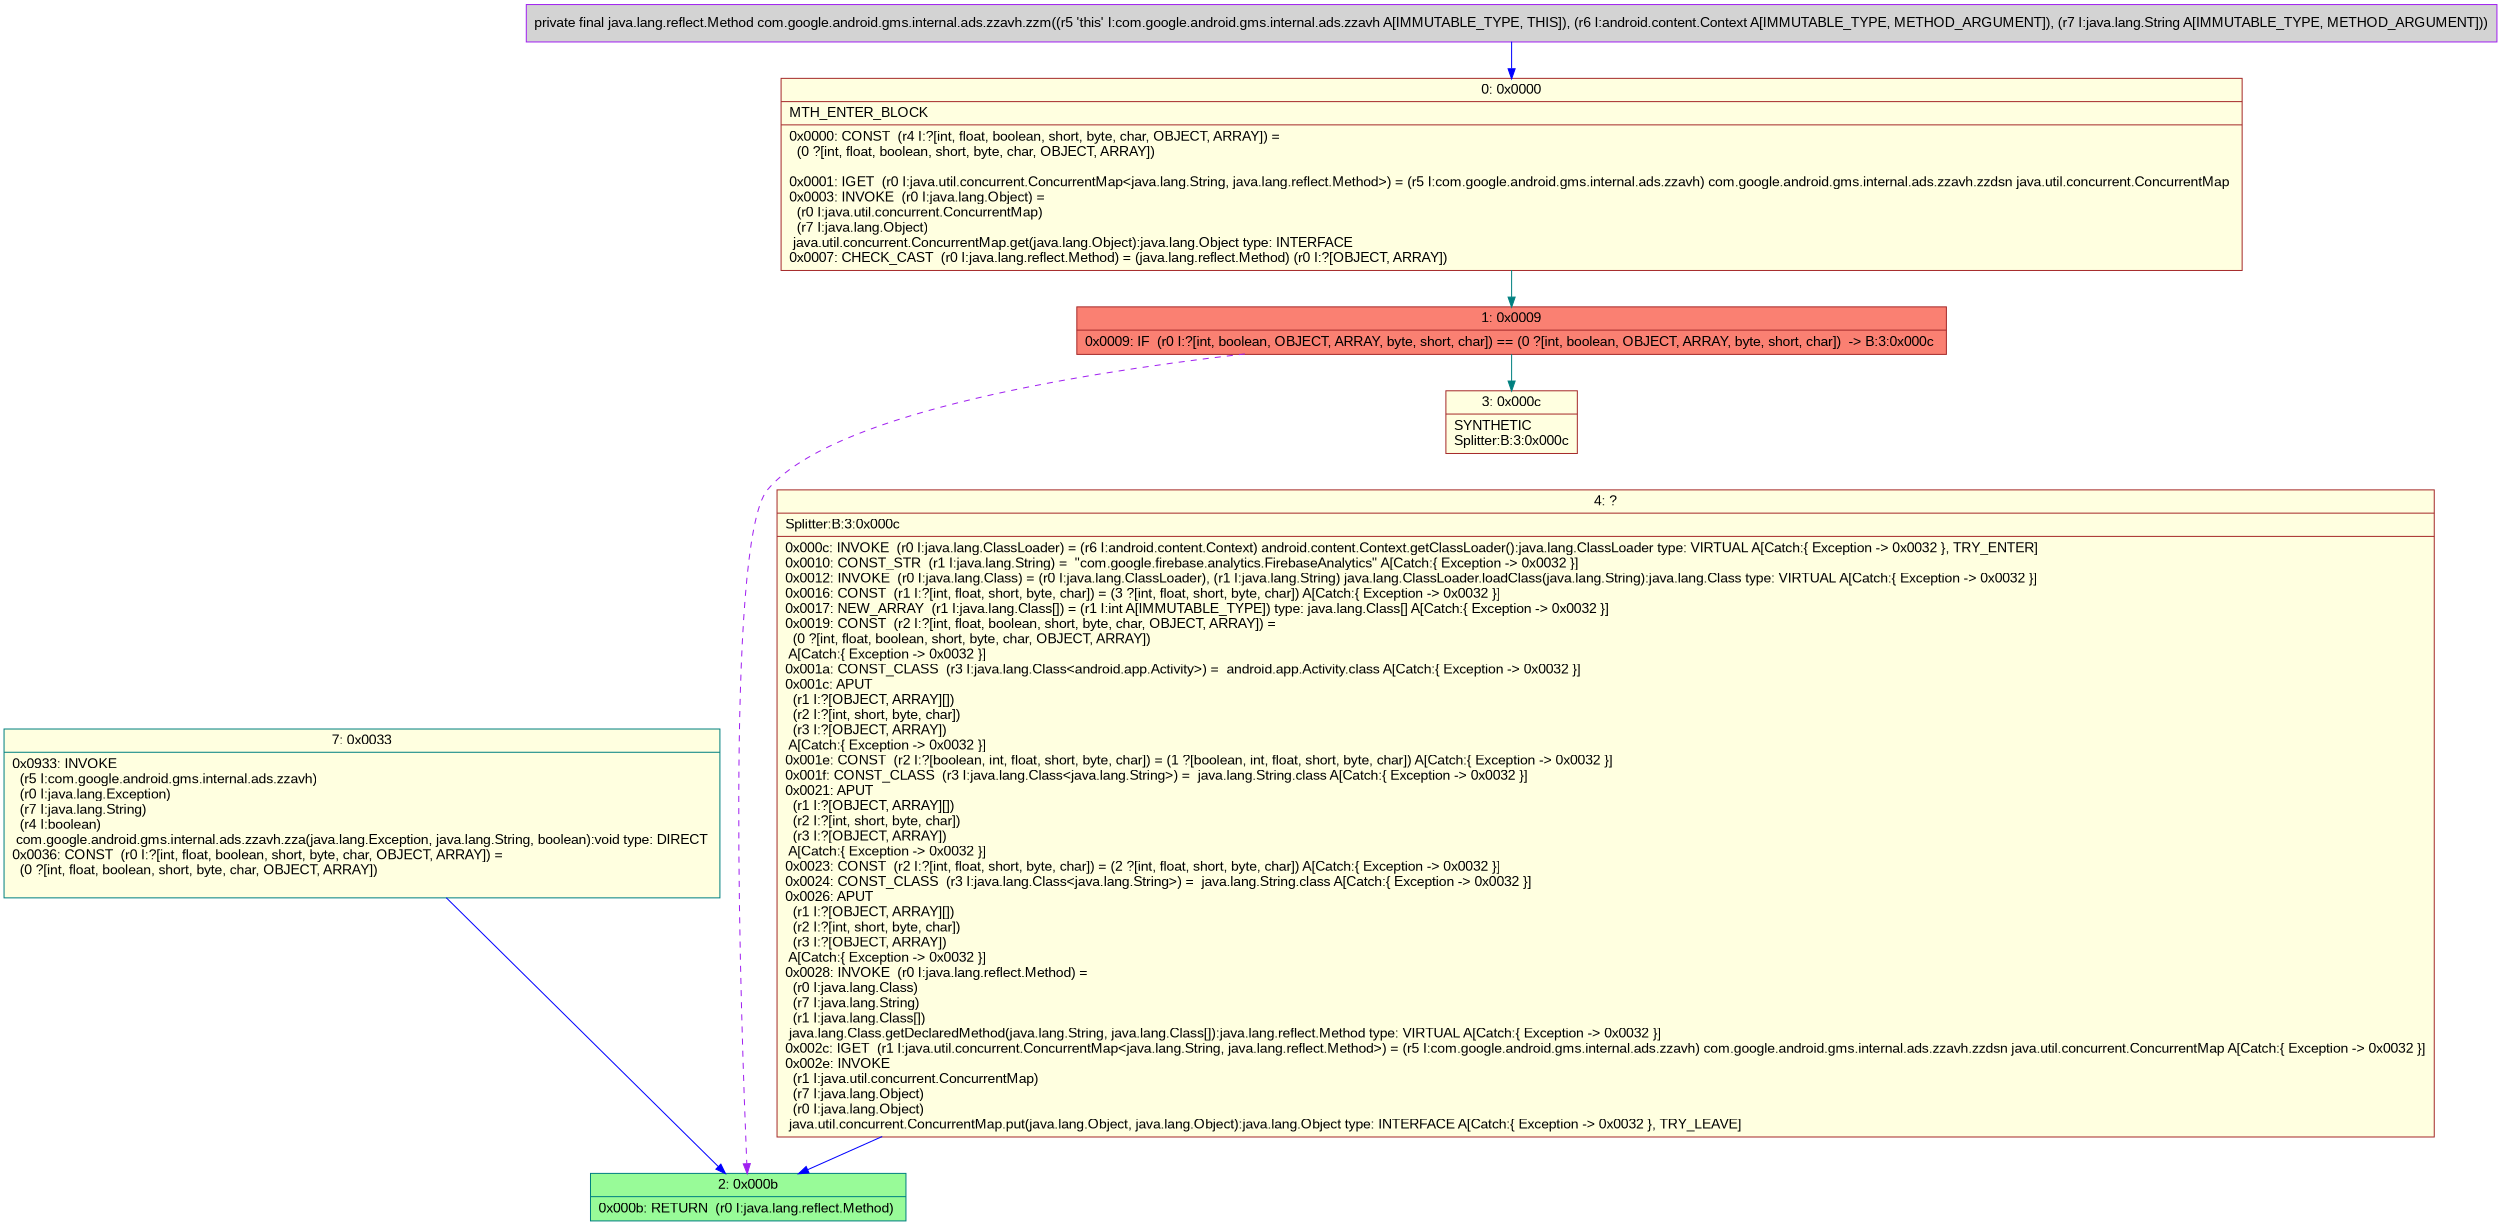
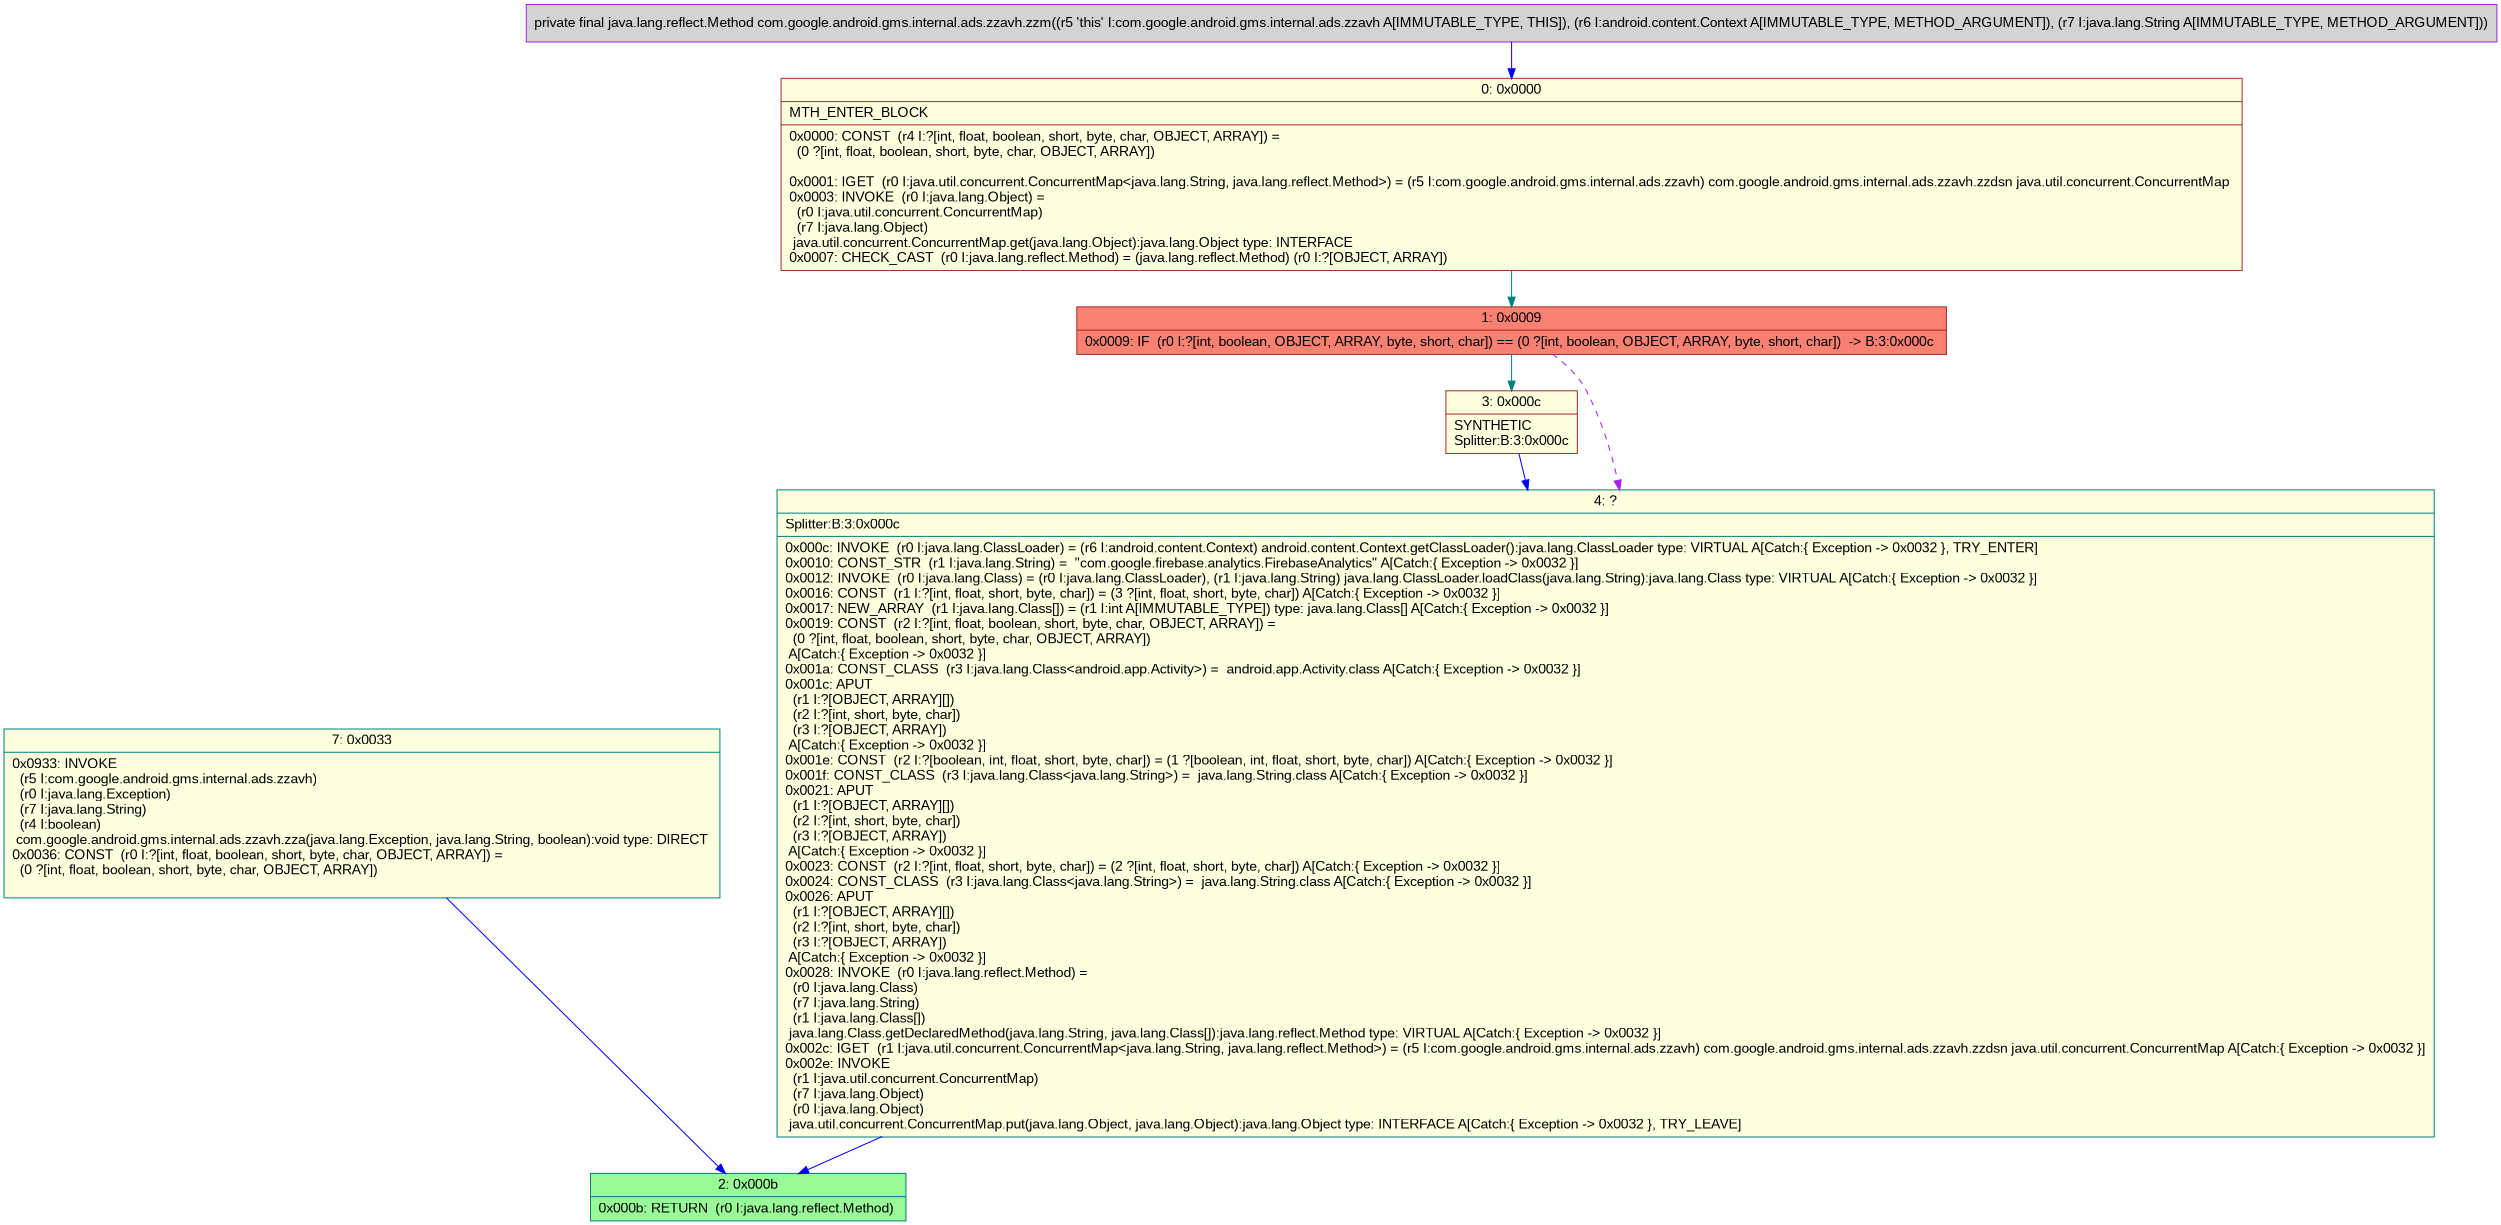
edge "3: 0x000c" -> "4: ?": added
edge "1: 0x0009" -> "2: 0x000b": now "1: 0x0009" -> "4: ?"
node "4: ?": color brown -> teal
